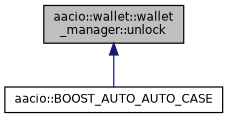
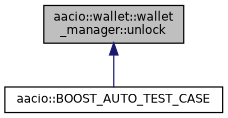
node "aacio::BOOST_AUTO_AUTO_CASE": label "aacio::BOOST_AUTO_AUTO_CASE" -> "aacio::BOOST_AUTO_TEST_CASE"
